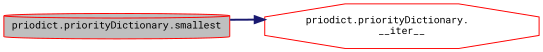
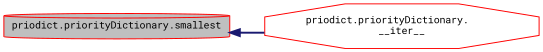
edge "priodict.priorityDictionary.smallest" -> "priodict.priorityDictionary. __iter__": reversed
